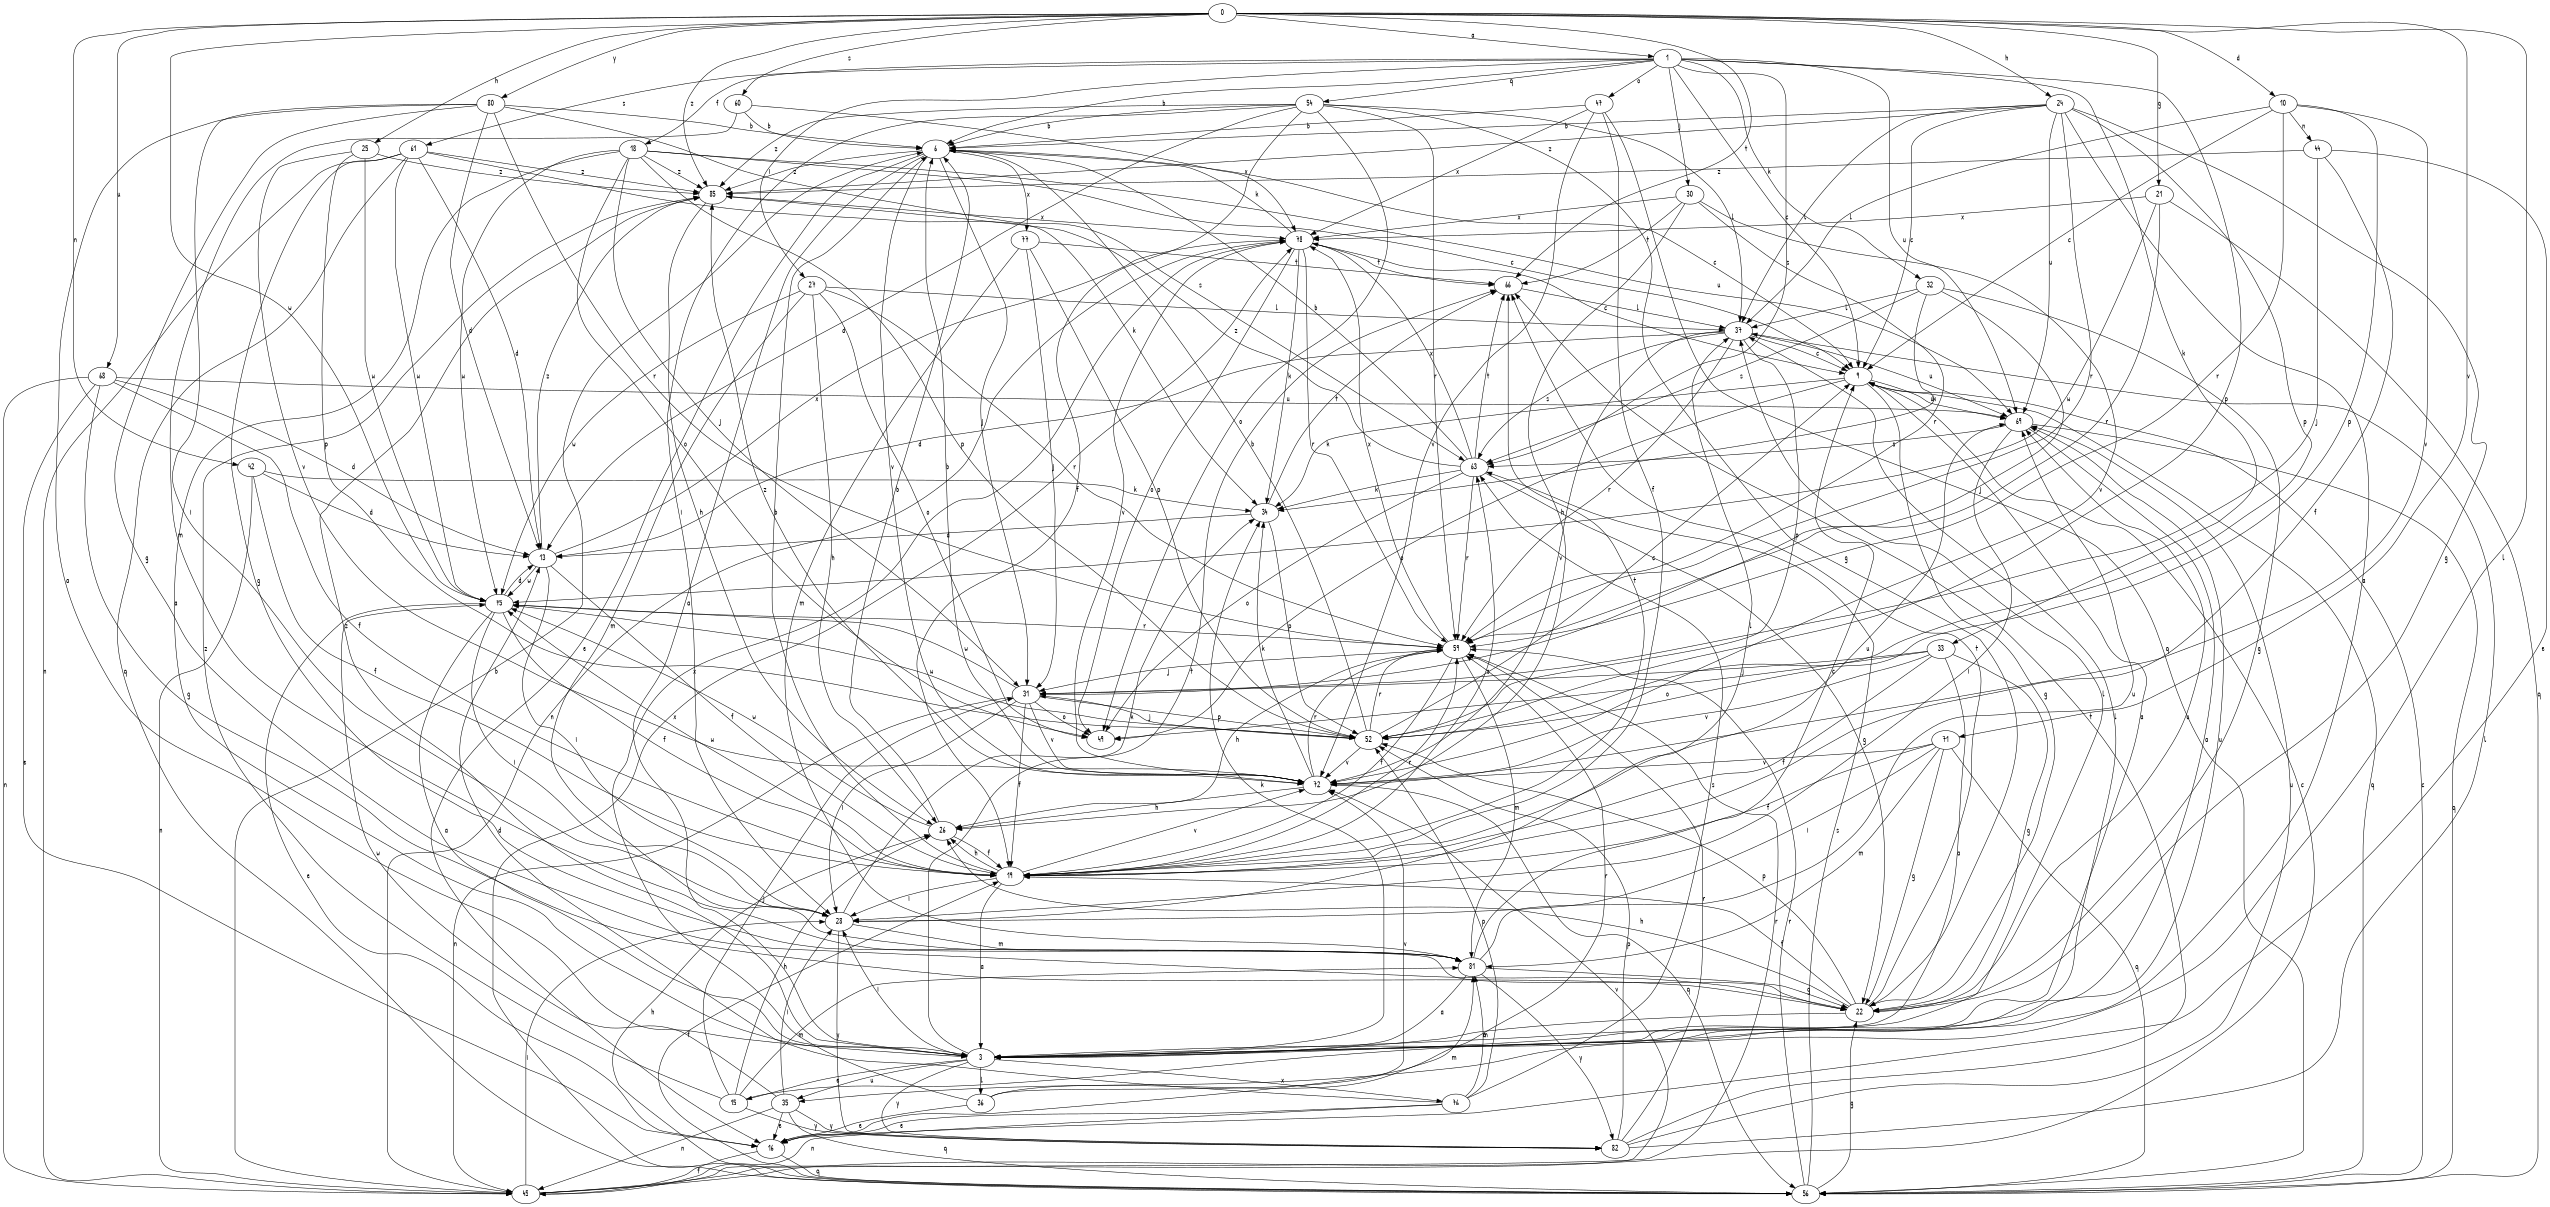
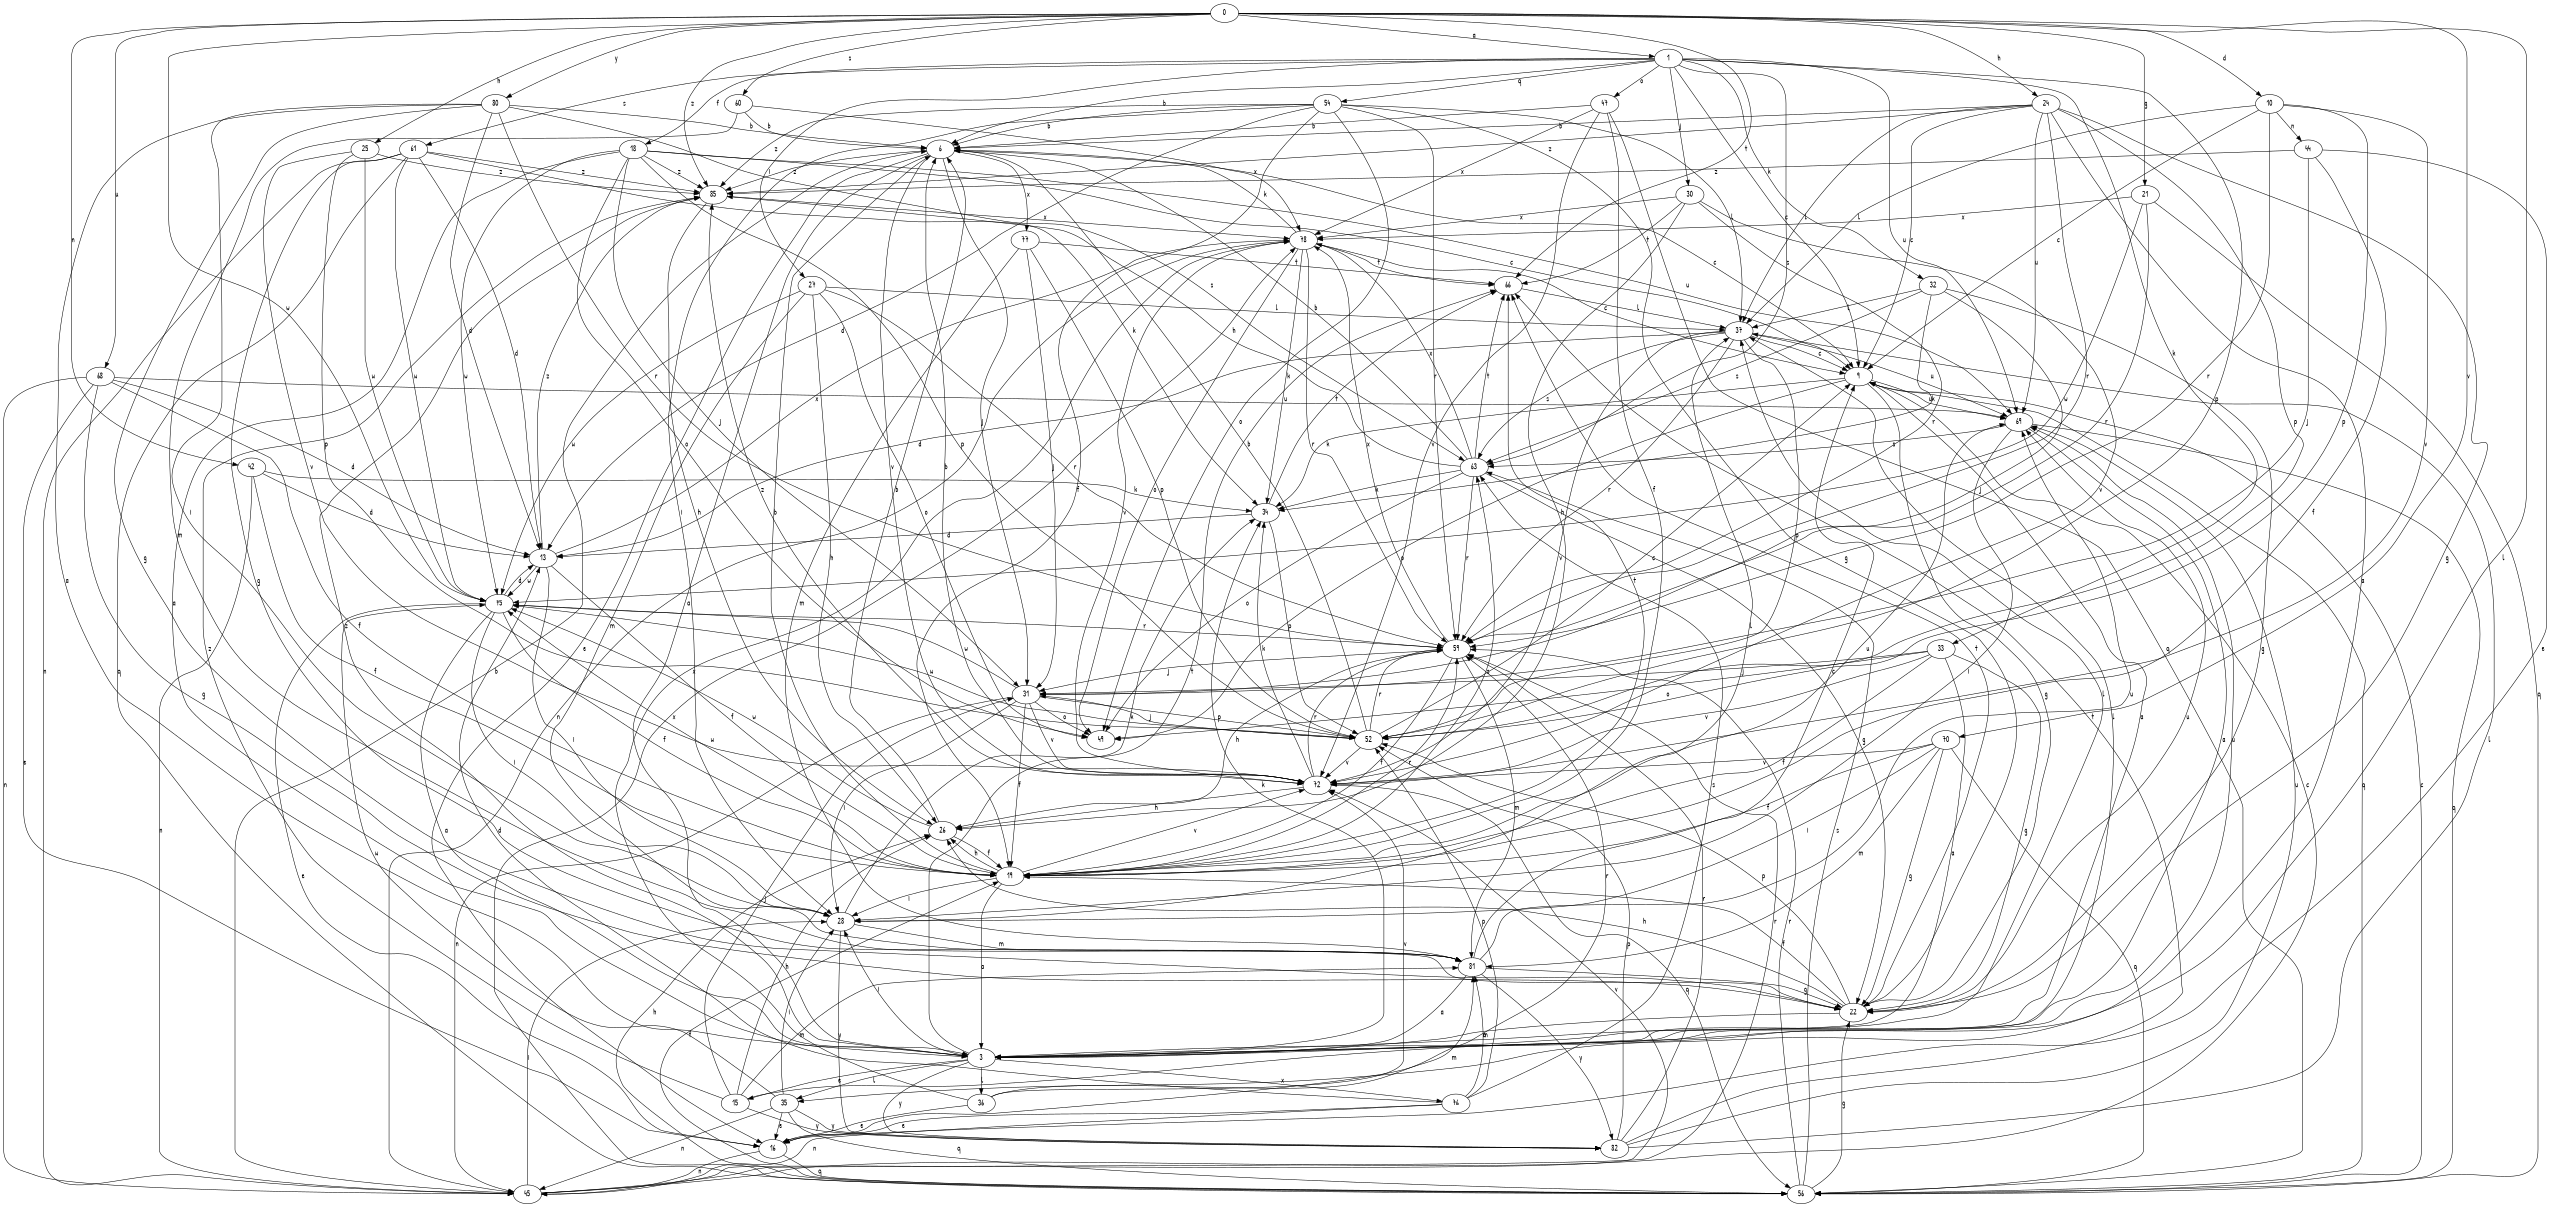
edge "63" -> "85": label "z" -> "h"
node "71": label "71" -> "70"
edge "3" -> "35": label "u" -> "l"
edge "16" -> "45": label "f" -> "n"
